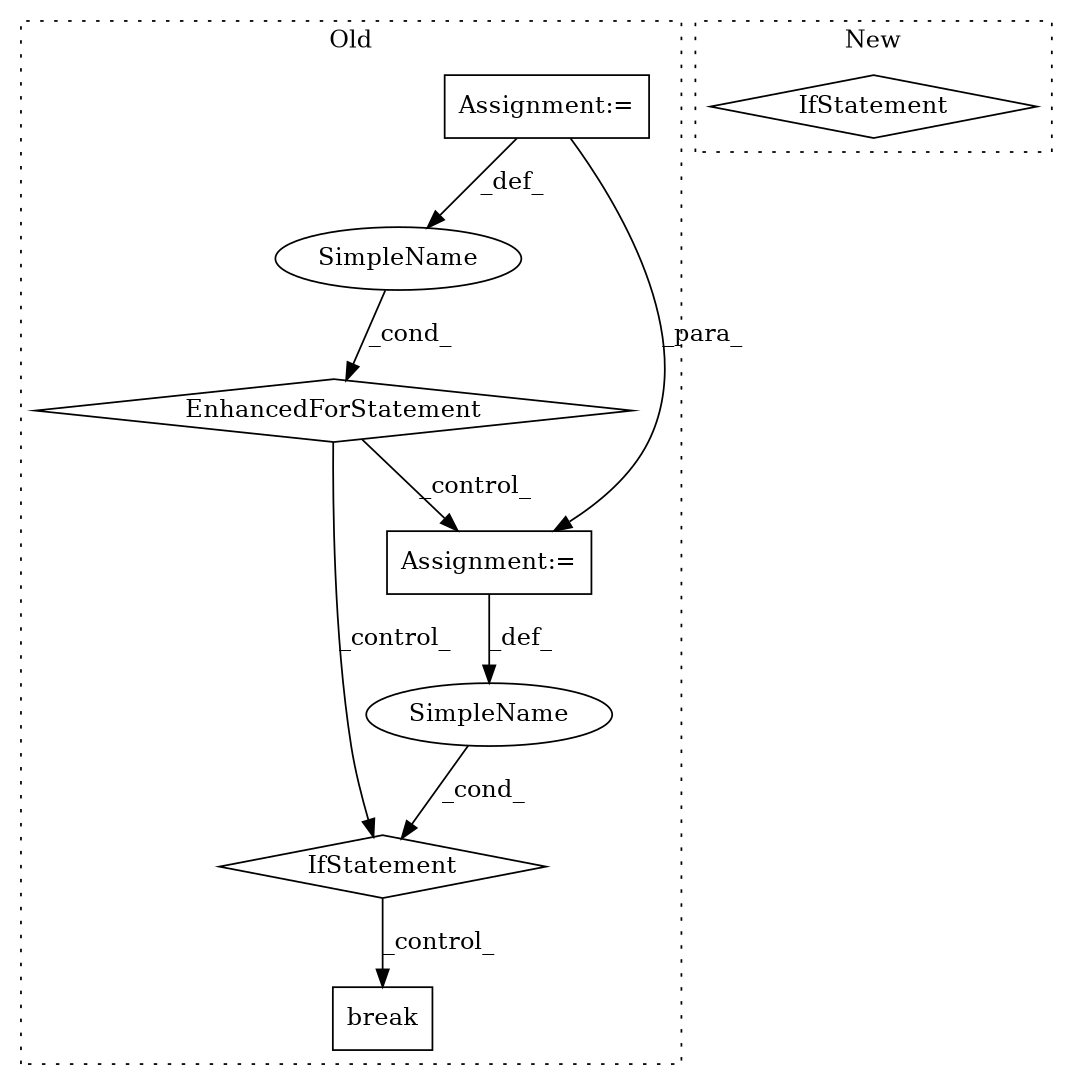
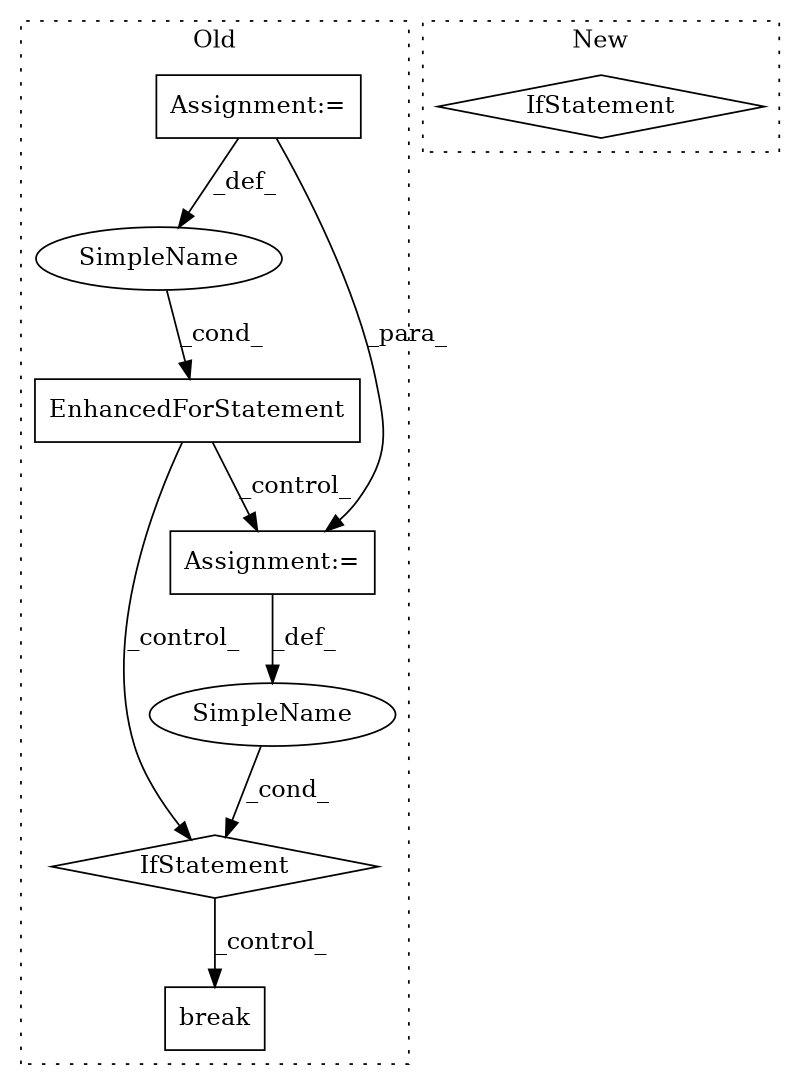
node "EnhancedForStatement": shape diamond -> box
